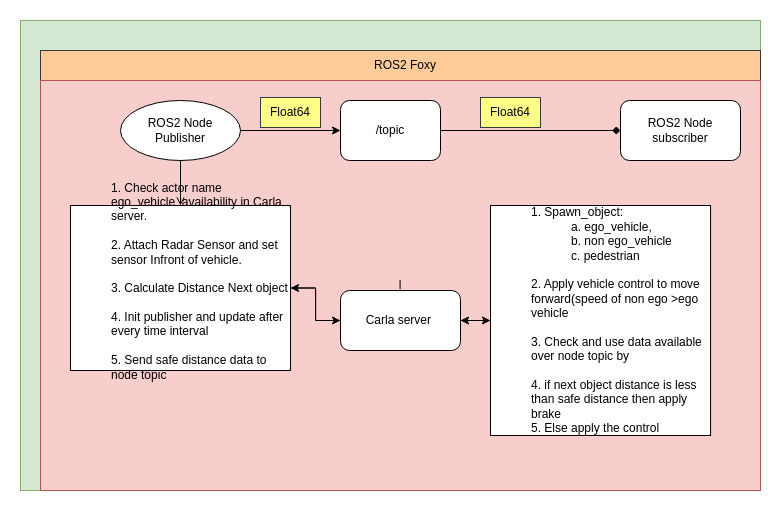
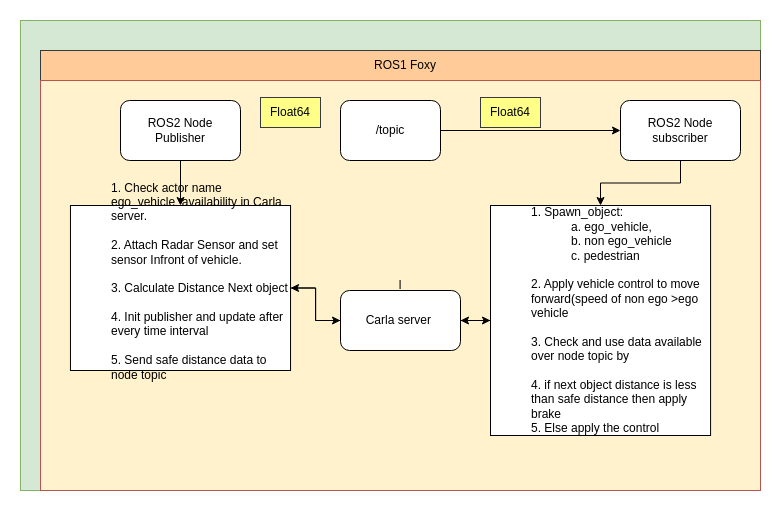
node "ROS2 Foxy": label "ROS2 Foxy" -> "ROS1 Foxy"
node "ROS2 Node Publisher": shape ellipse -> rounded rectangle
edge "ROS2 Node Publisher" -> "/topic": removed
edge "/topic" -> "ROS2 Node subscriber": arrowhead diamond -> classic
edge "ROS2 Node subscriber" -> "1. Spawn_object: a. ego_vehicle, b. non ego_vehicle c. pedestrian 2. Apply vehicle control to move forward(speed of non ego >ego vehicle 3. Check and use data available over node topic by 4. if next object distance is less than safe distance then apply brake 5. Else apply the control": added
edge "ROS2 Node Publisher" -> "1. Check actor name ego_vehicle availability in Carla server. 2. Attach Radar Sensor and set sensor Infront of vehicle. 3. Calculate Distance Next object 4. Init publisher and update after every time interval 5. Send safe distance data to node topic": arrowhead open -> classic
node "l": fillcolor #f8cecc -> #fff2cc
